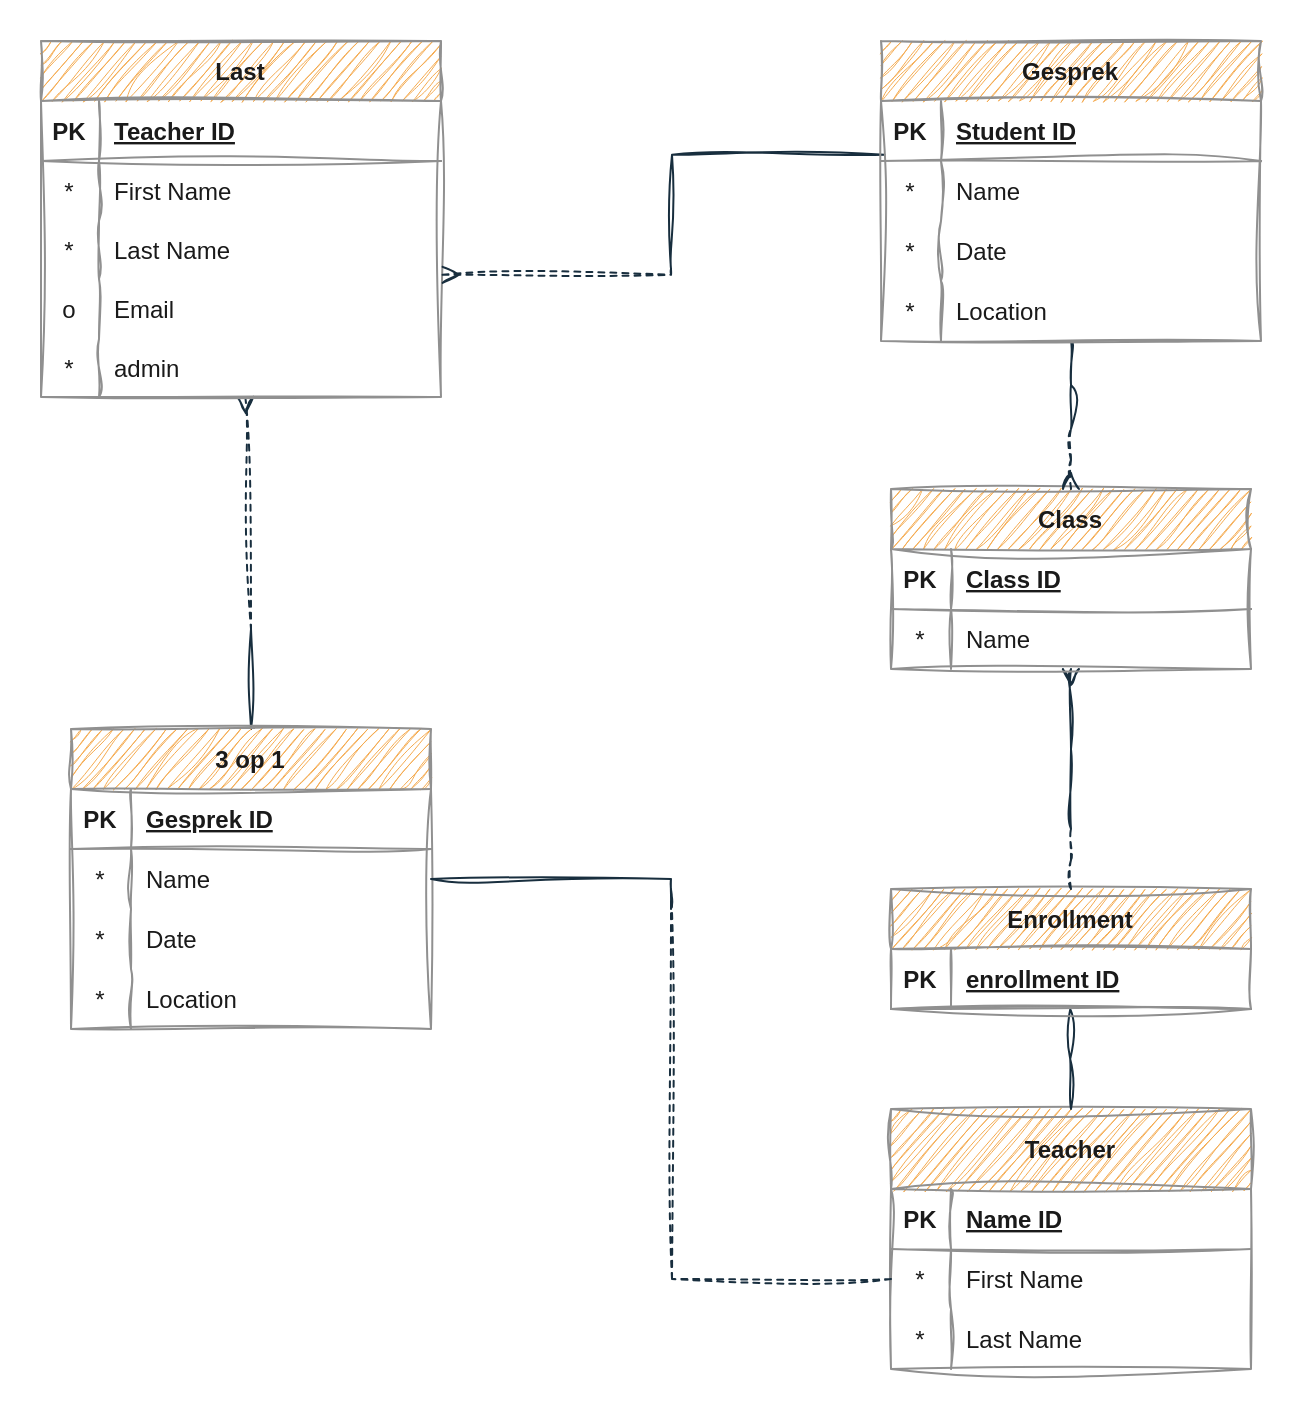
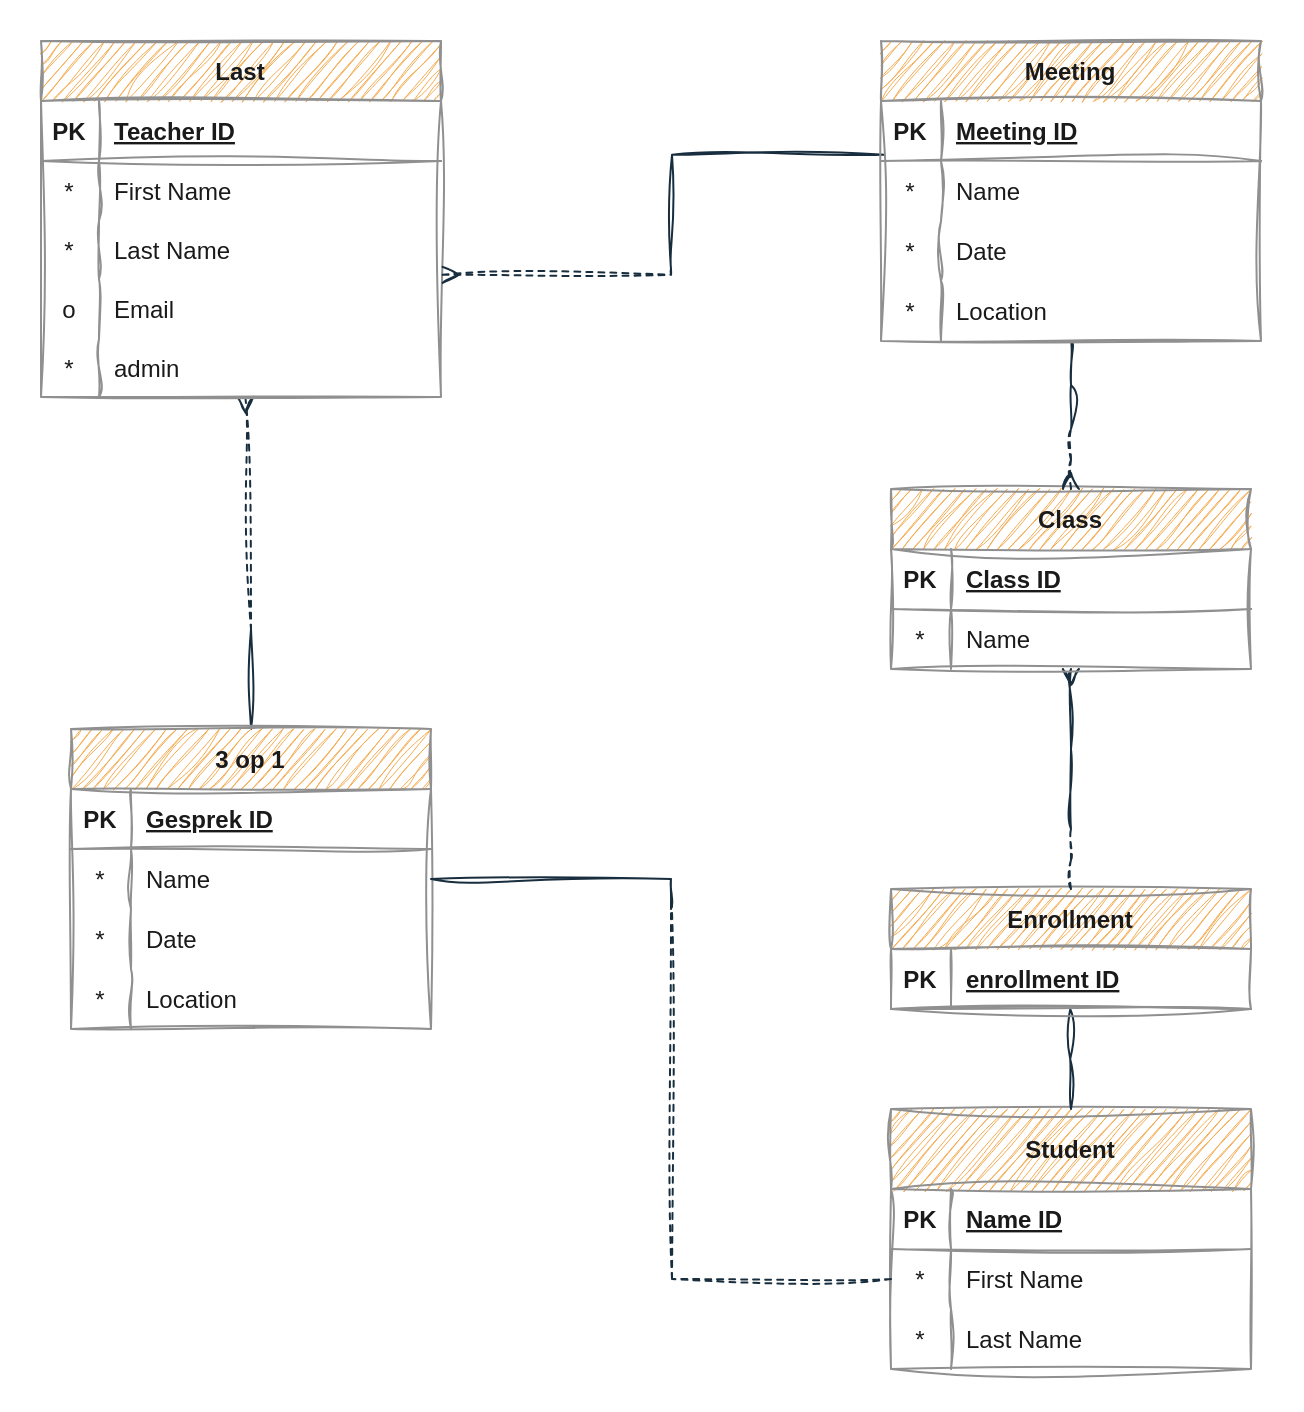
node "Gesprek": label "Gesprek" -> "Meeting"
node "Student ID": label "Student ID" -> "Meeting ID"
node "Teacher": label "Teacher" -> "Student"
